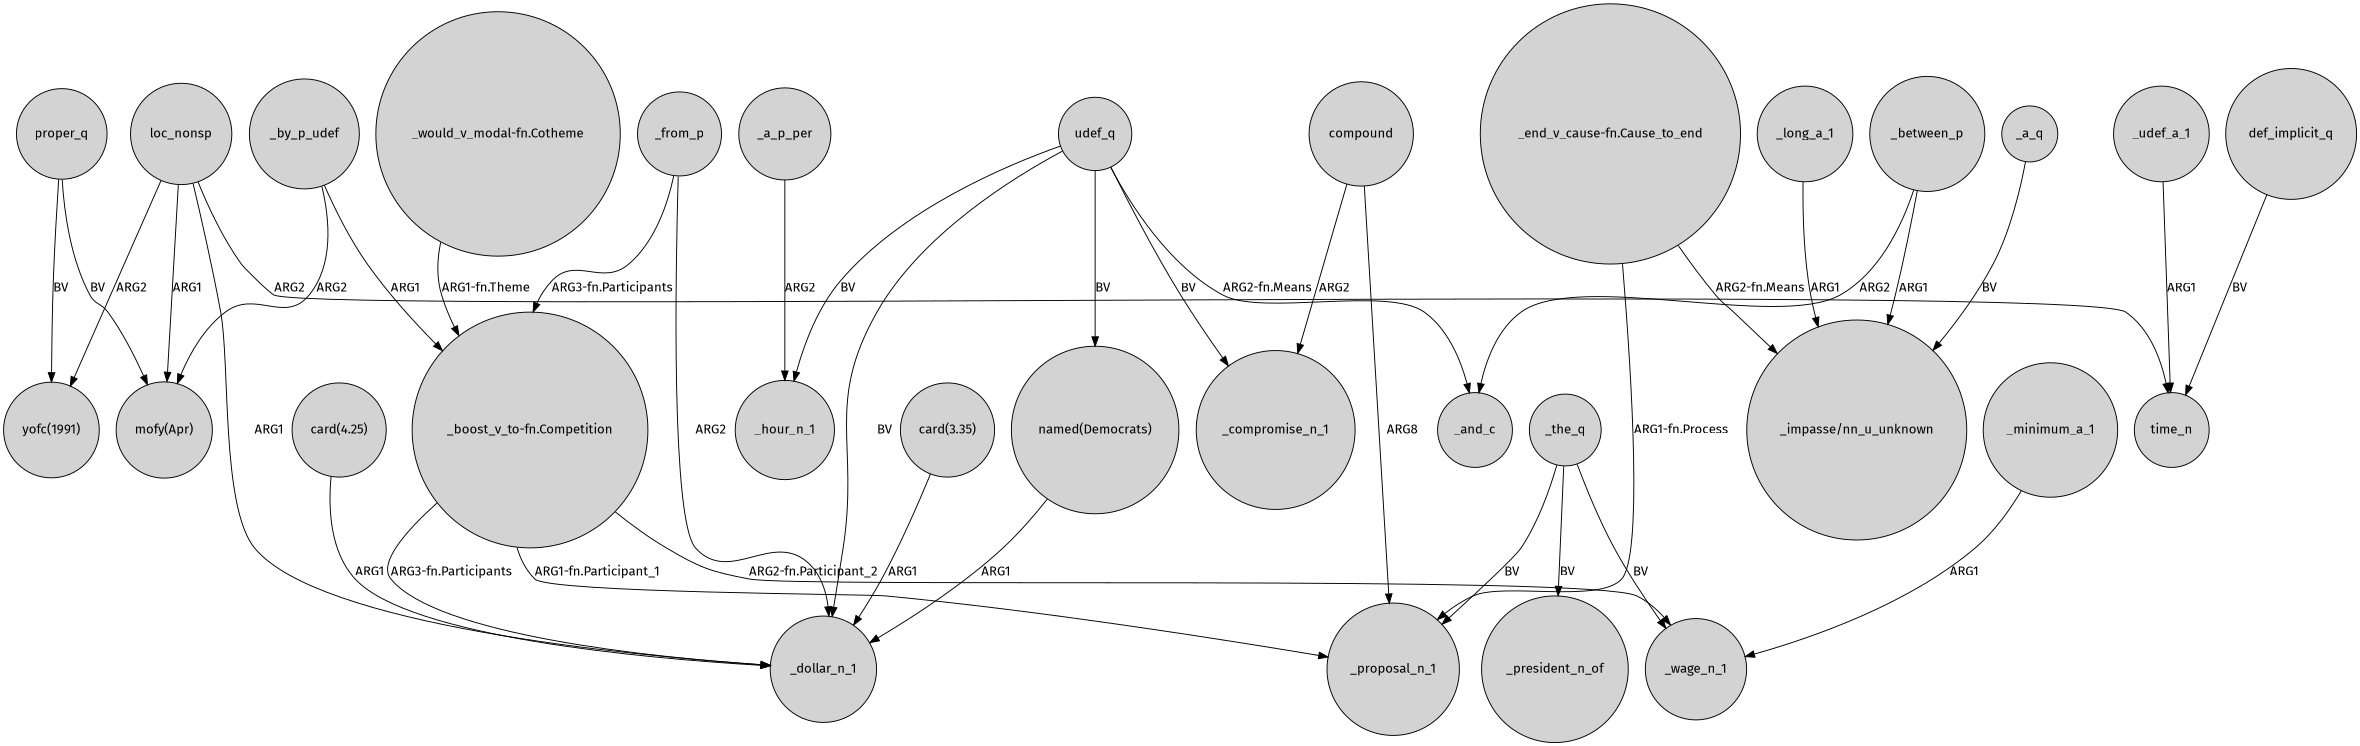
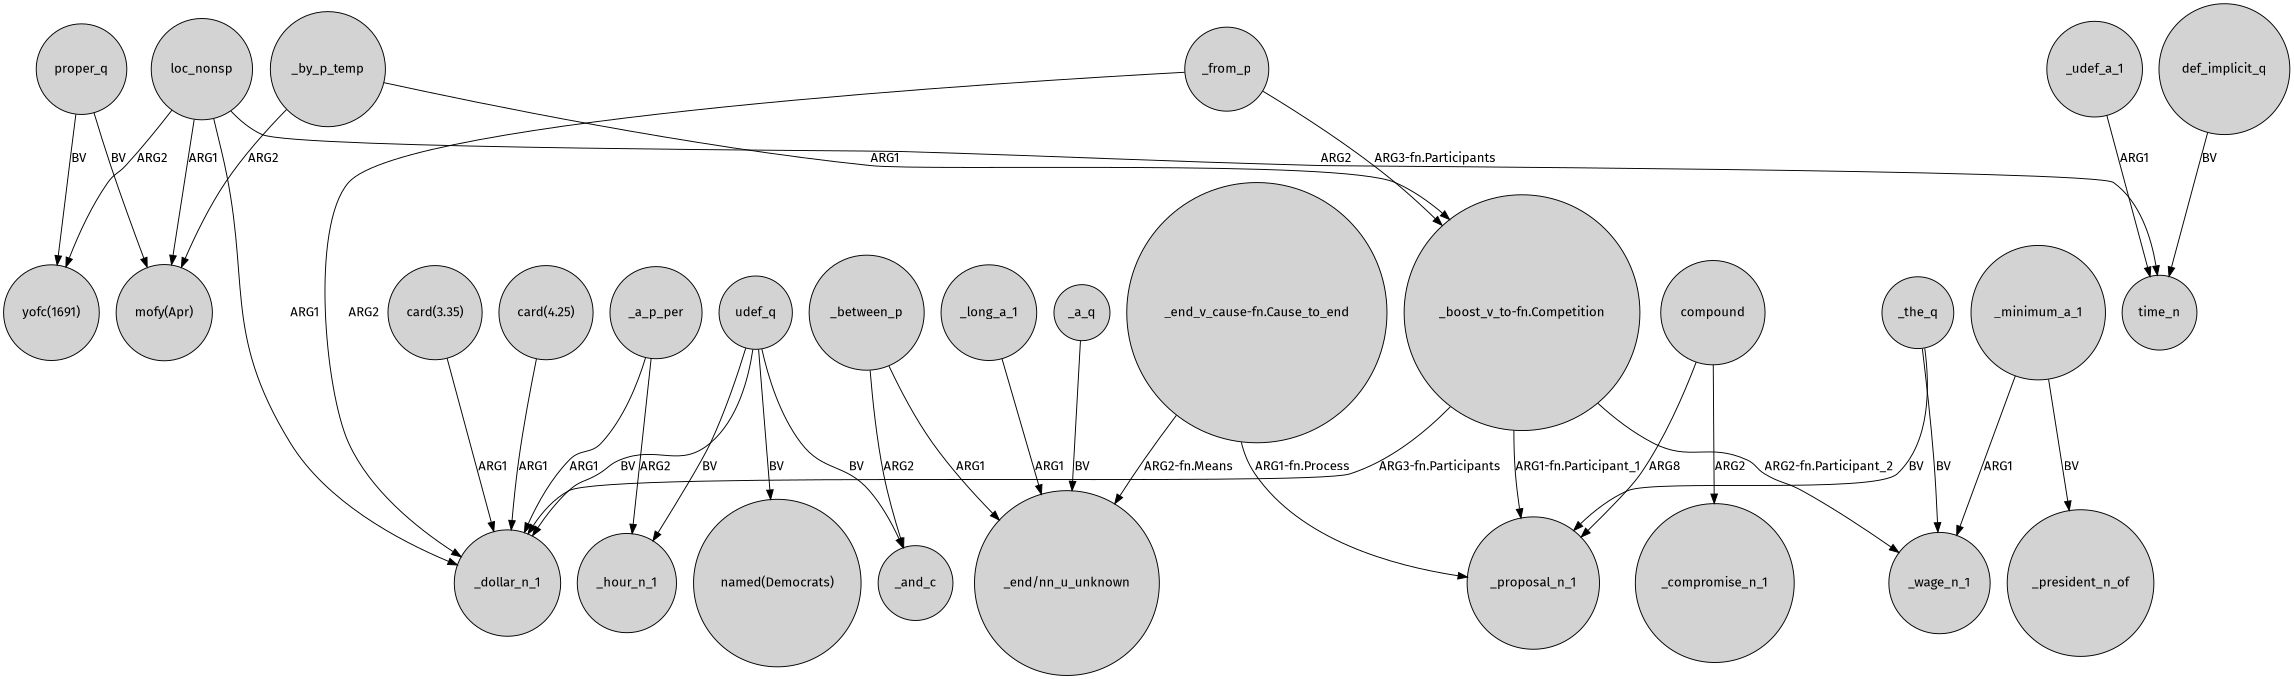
node "_by_p_udef": label "_by_p_udef" -> "_by_p_temp"
node "_would_v_modal-fn.Cotheme": removed
edge "udef_q" -> "_compromise_n_1": removed, label "BV"
edge "udef_q" -> "_and_c": label "ARG2-fn.Means" -> "BV"
node "yofc(1991)": label "yofc(1991)" -> "yofc(1691)"
node "_impasse/nn_u_unknown": label "_impasse/nn_u_unknown" -> "_end/nn_u_unknown"
edge "_the_q" -> "_president_n_of": now "_minimum_a_1" -> "_president_n_of"
edge "named(Democrats)" -> "_dollar_n_1": now "_a_p_per" -> "_dollar_n_1"
